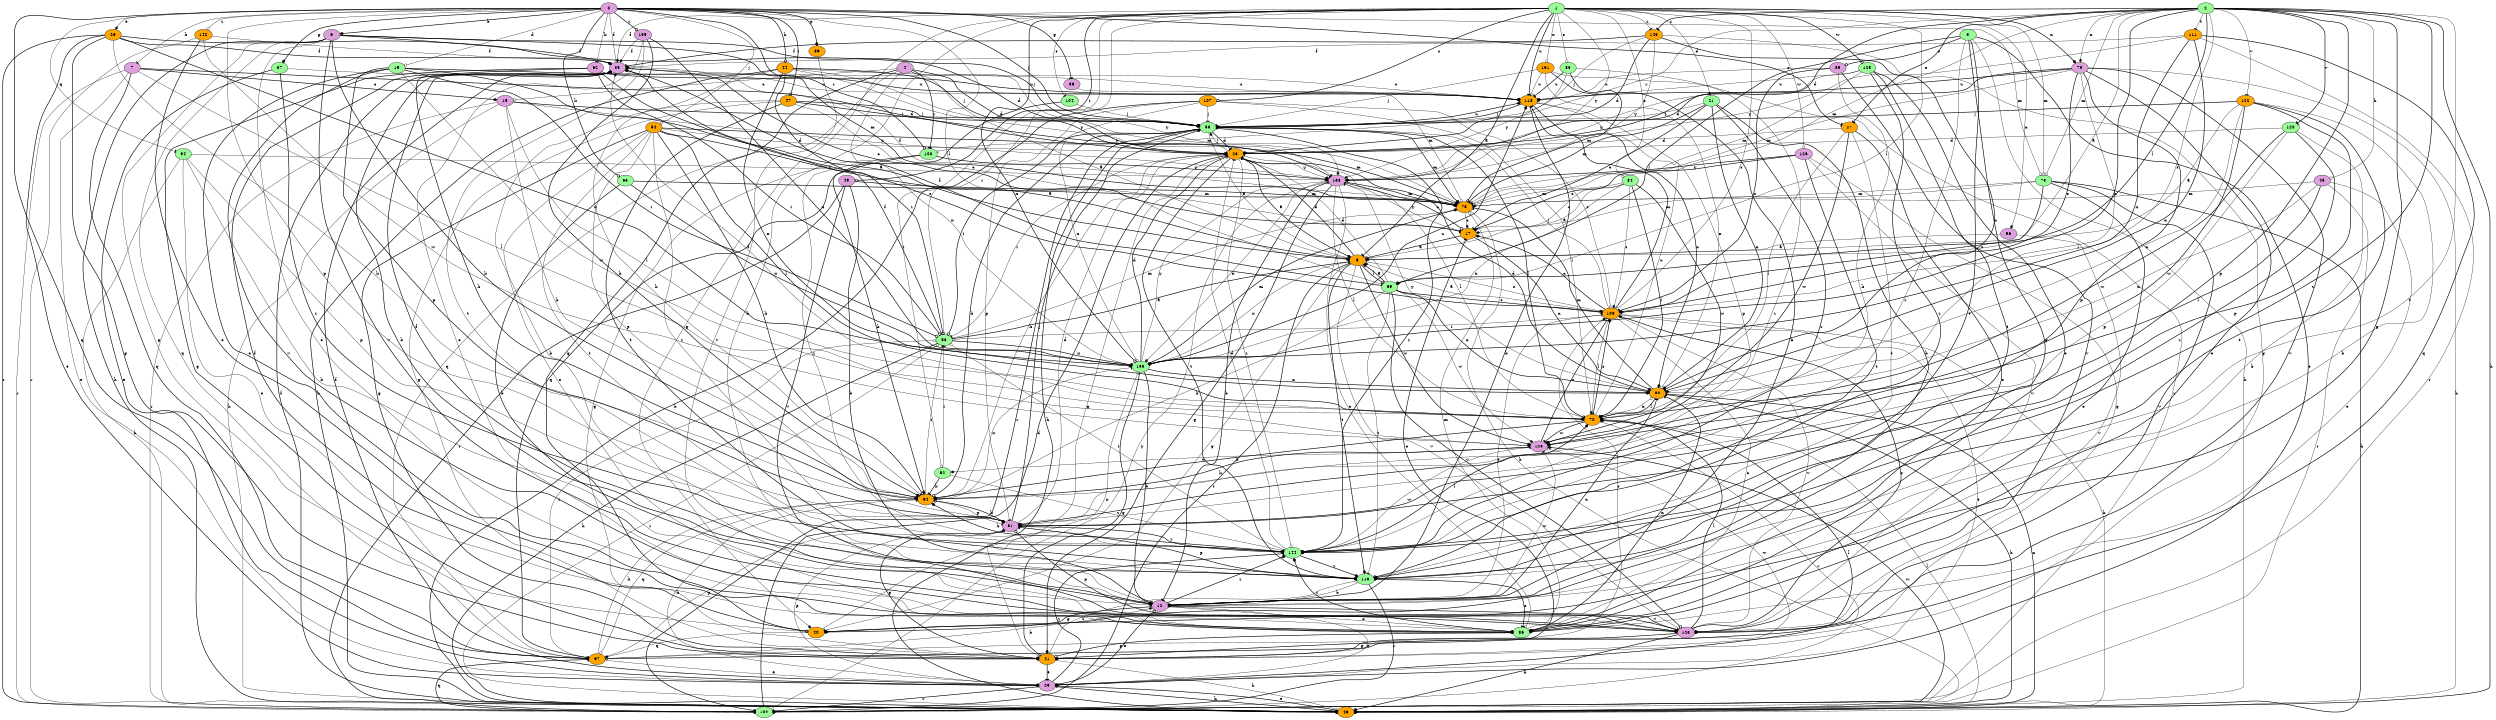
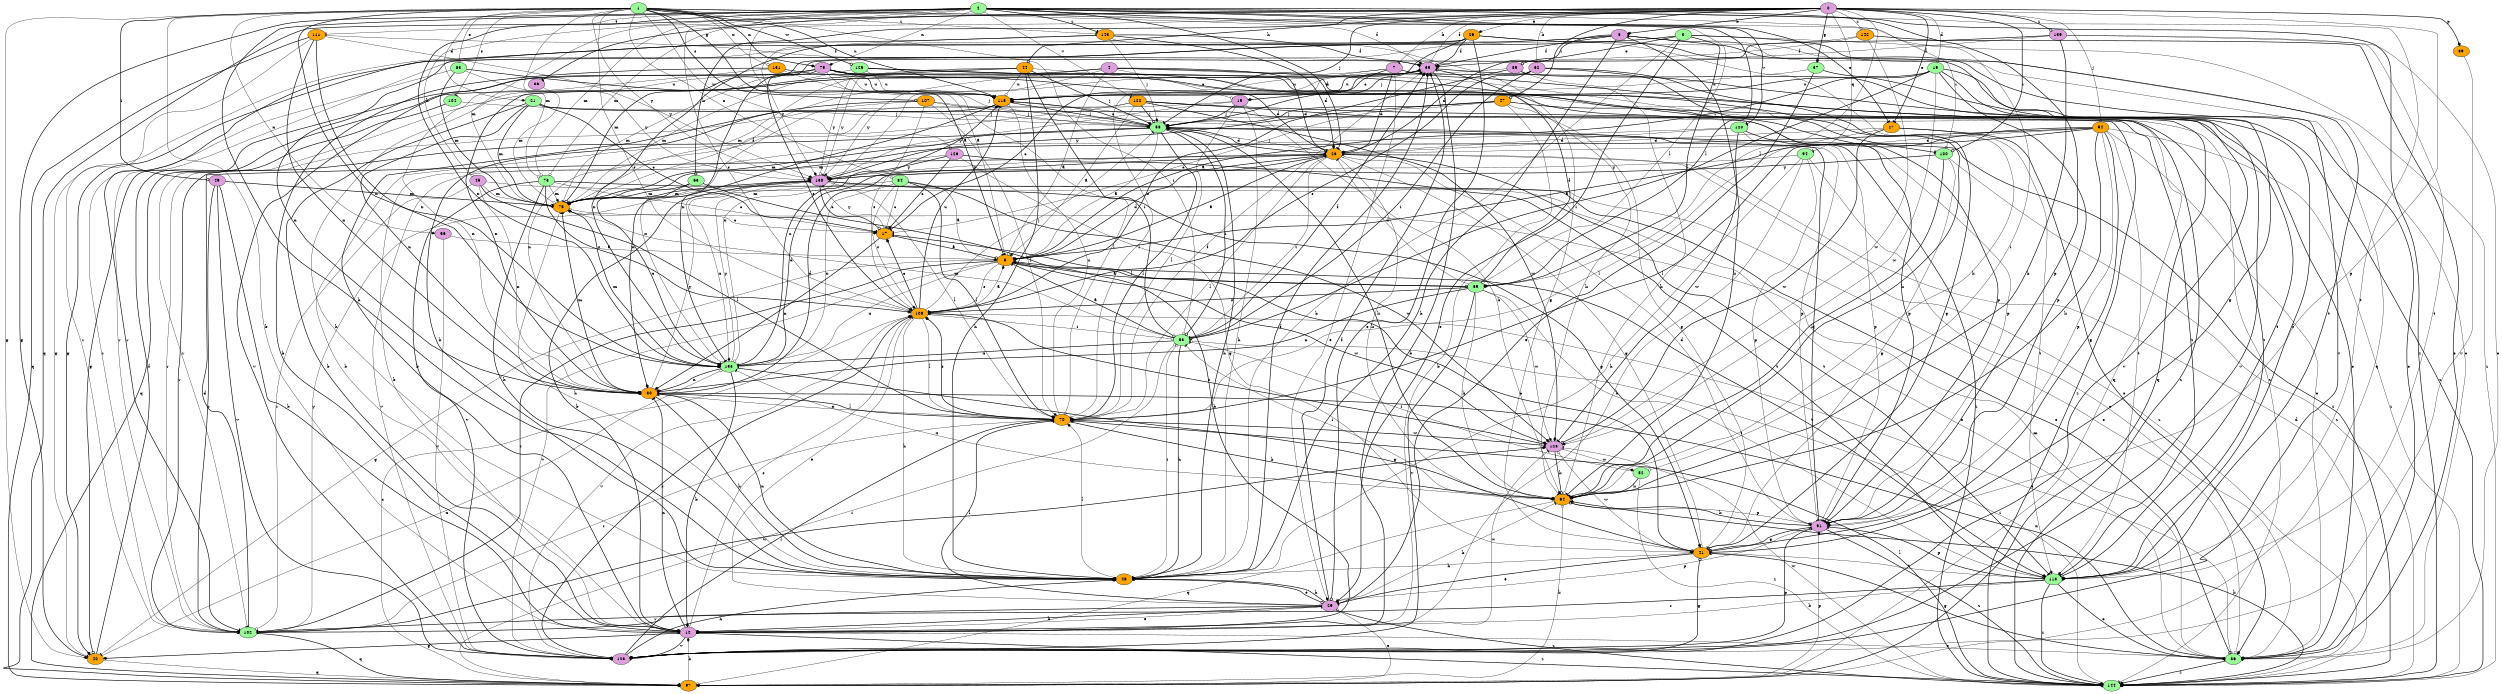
edge "125" -> "86": removed, label "o"
edge "144" -> "113": reversed
edge "6" -> "123": reversed
